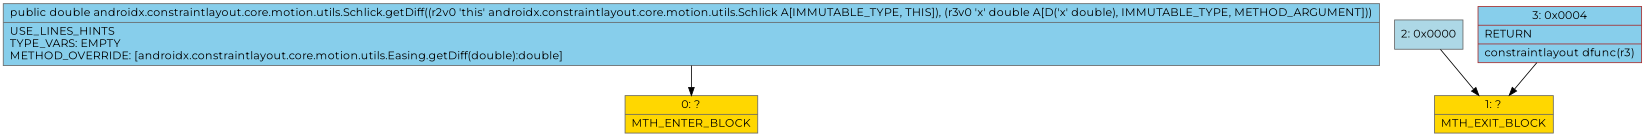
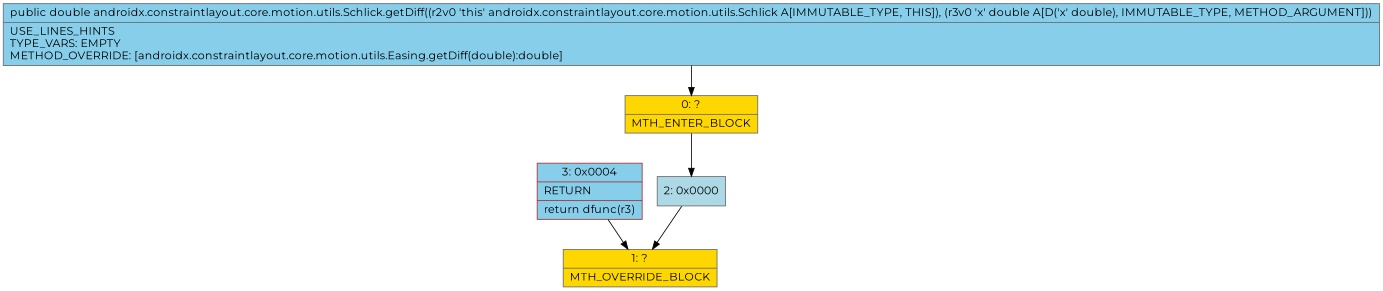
node "3: 0x0004": text "constraintlayout dfunc(r3)" -> "return dfunc(r3)"
node "1: ?": text "MTH_EXIT_BLOCK" -> "MTH_OVERRIDE_BLOCK"
edge "0: ?" -> "2: 0x0000": added
